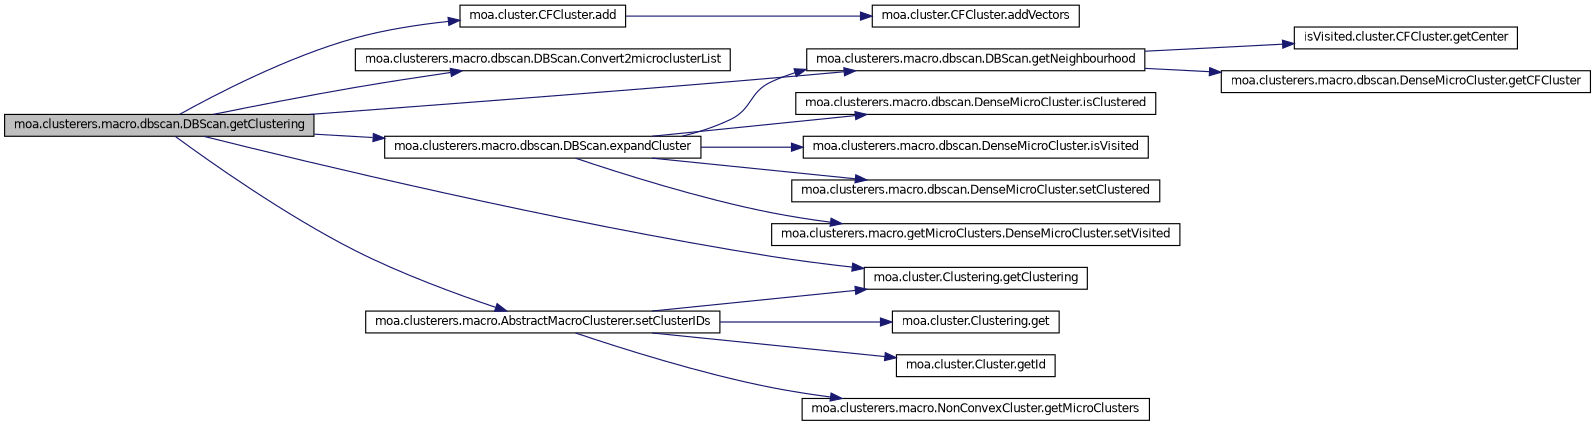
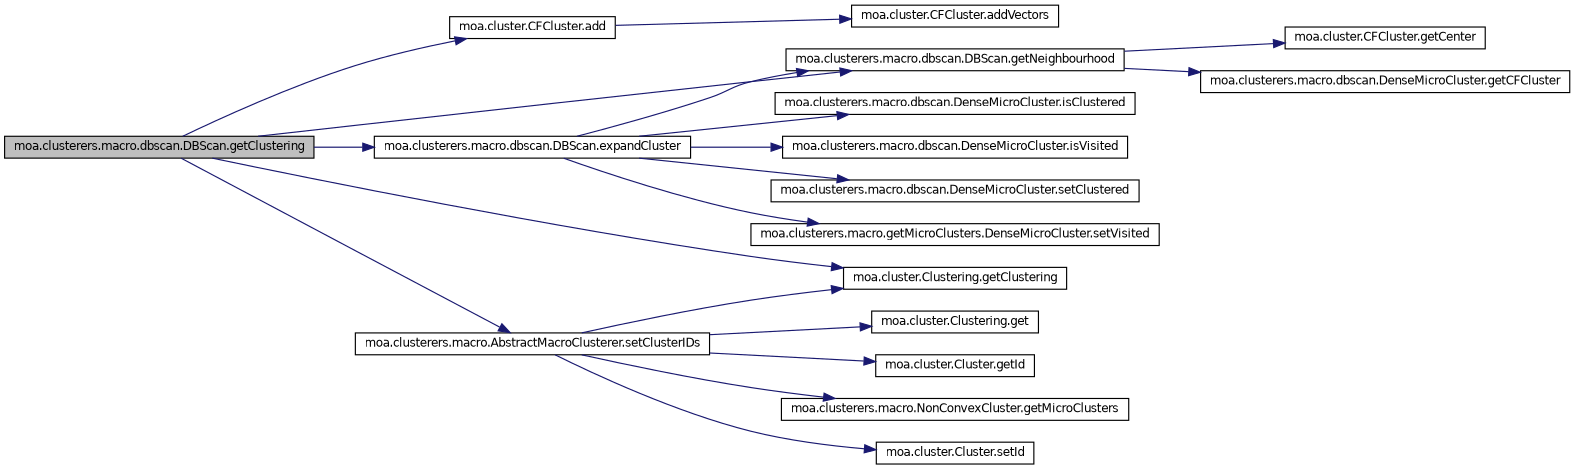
node "isVisited.cluster.CFCluster.getCenter": label "isVisited.cluster.CFCluster.getCenter" -> "moa.cluster.CFCluster.getCenter"
node "moa.clusterers.macro.dbscan.DBScan.Convert2microclusterList": removed
node "moa.cluster.Cluster.setId": added
